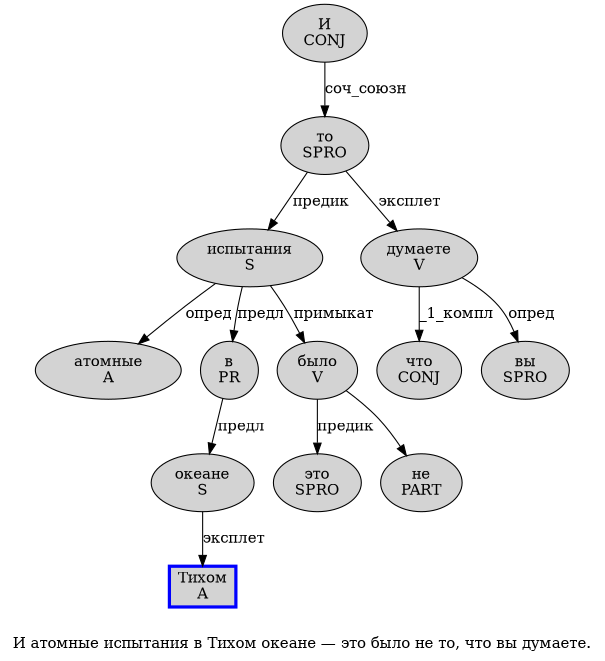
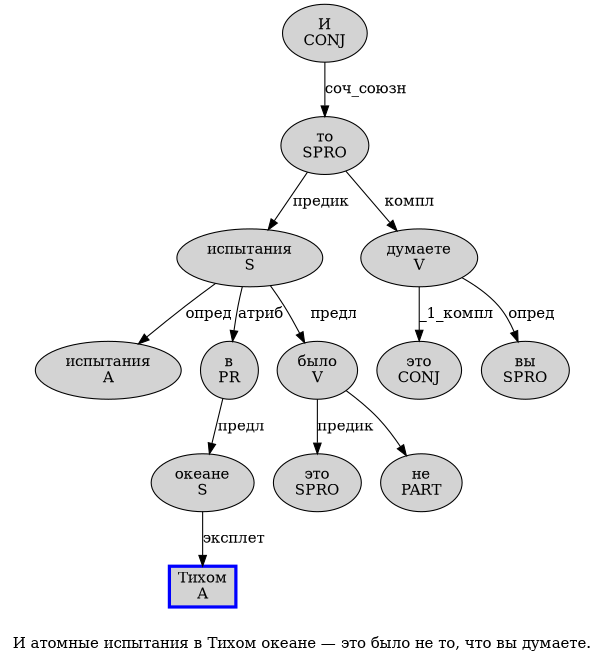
edge "то SPRO" -> "думаете V": label "эксплет" -> "компл"
edge "испытания S" -> "в PR": label "предл" -> "атриб"
edge "испытания S" -> "было V": label "примыкат" -> "предл"
node "атомные A": label "атомные A" -> "испытания A"
node "что CONJ": label "что CONJ" -> "это CONJ"
